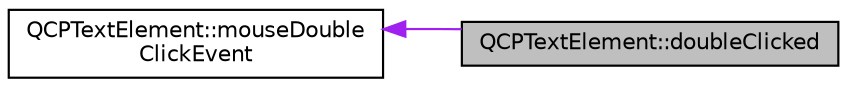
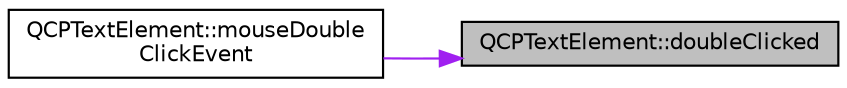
edge "QCPTextElement::doubleClicked" -> "QCPTextElement::mouseDouble ClickEvent": reversed
